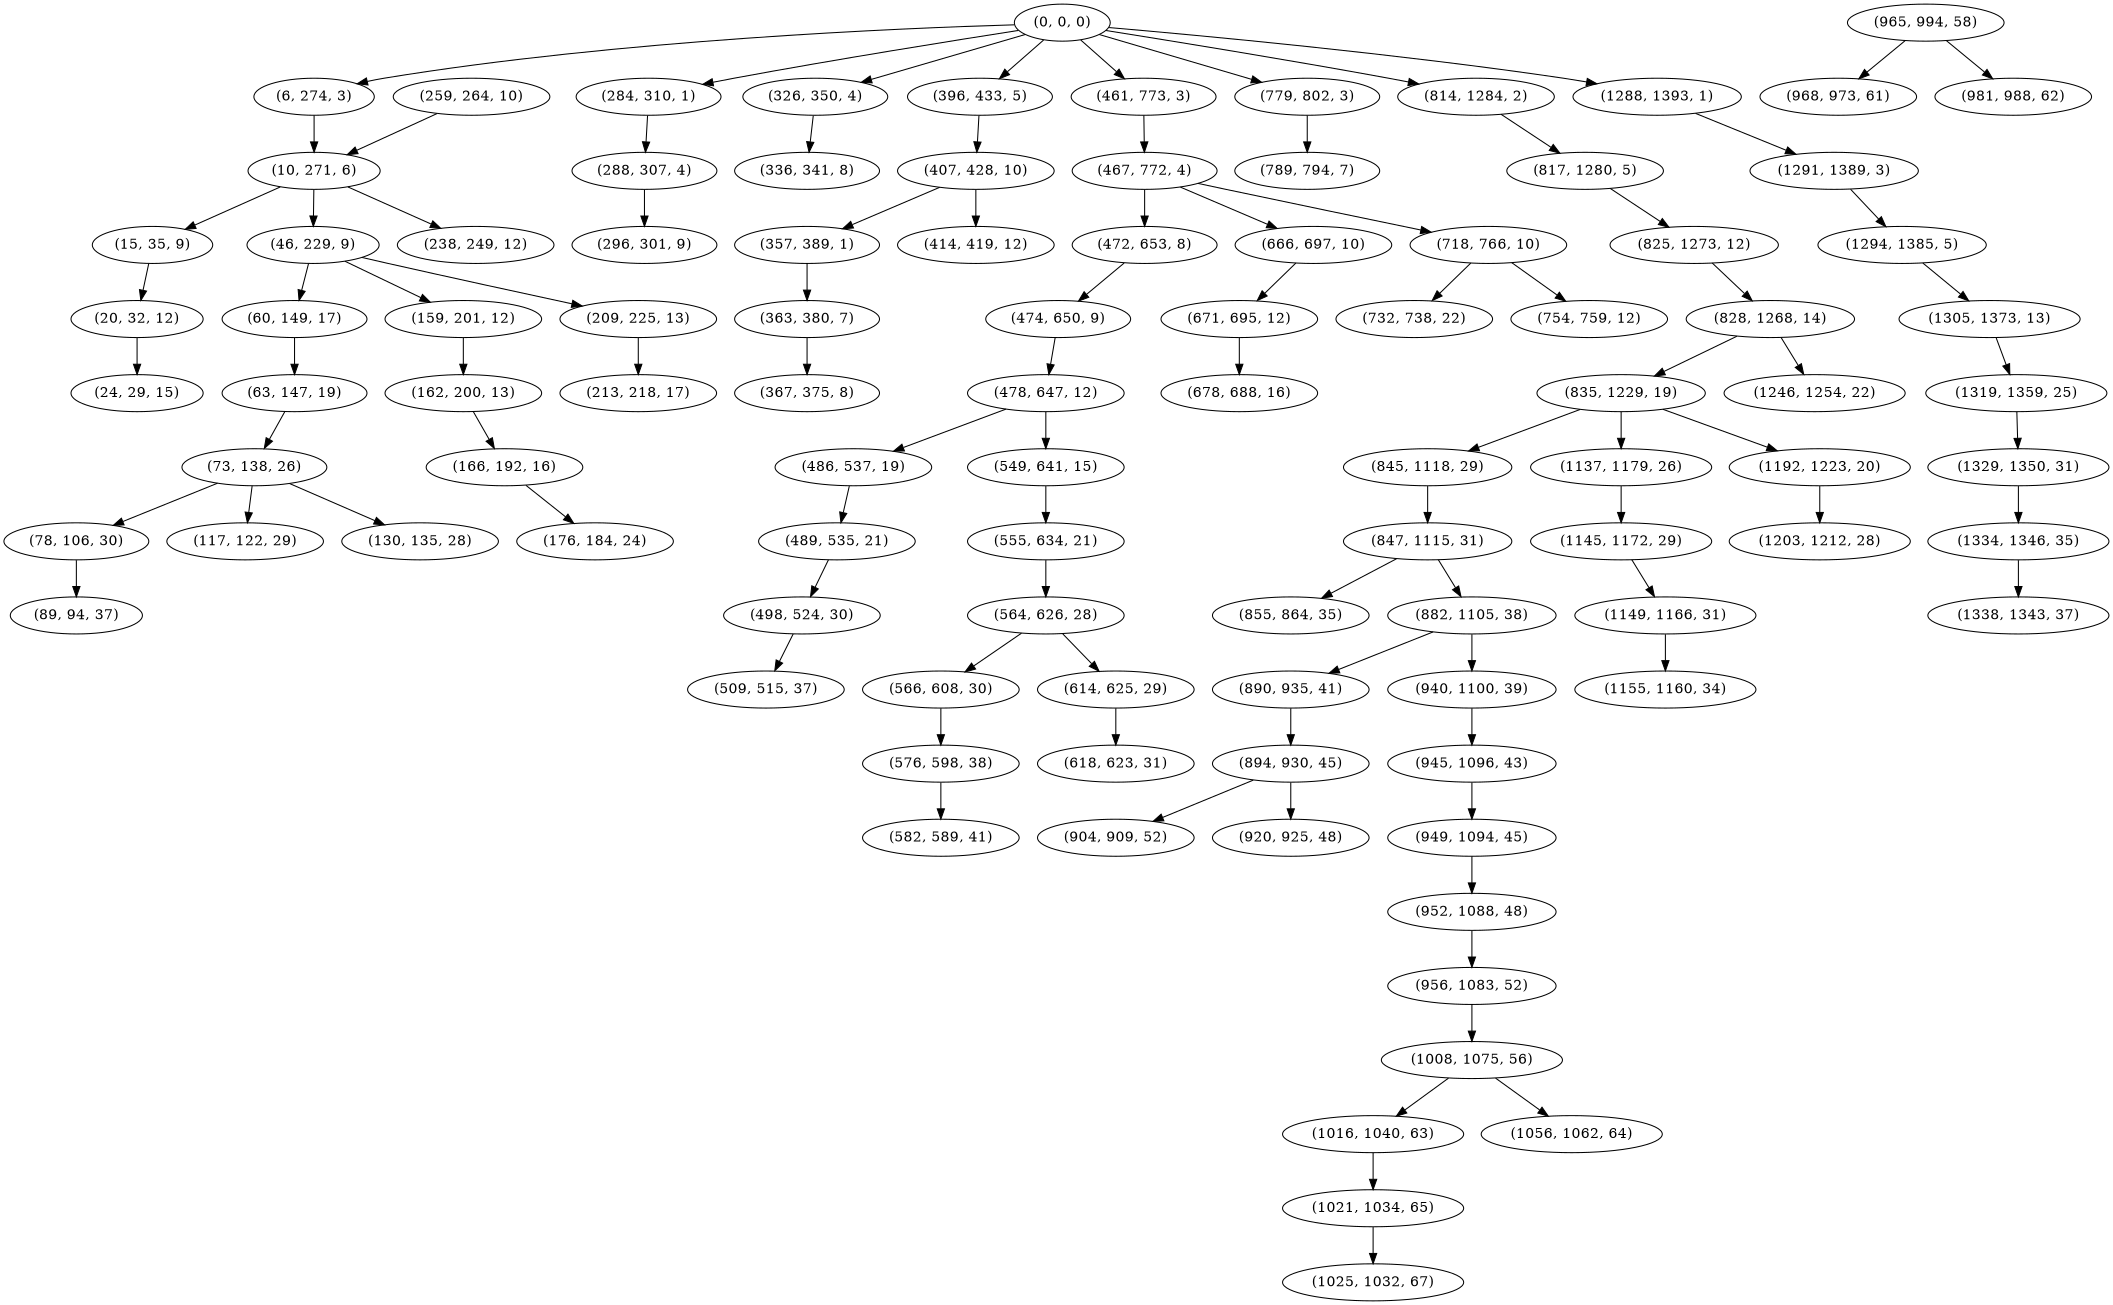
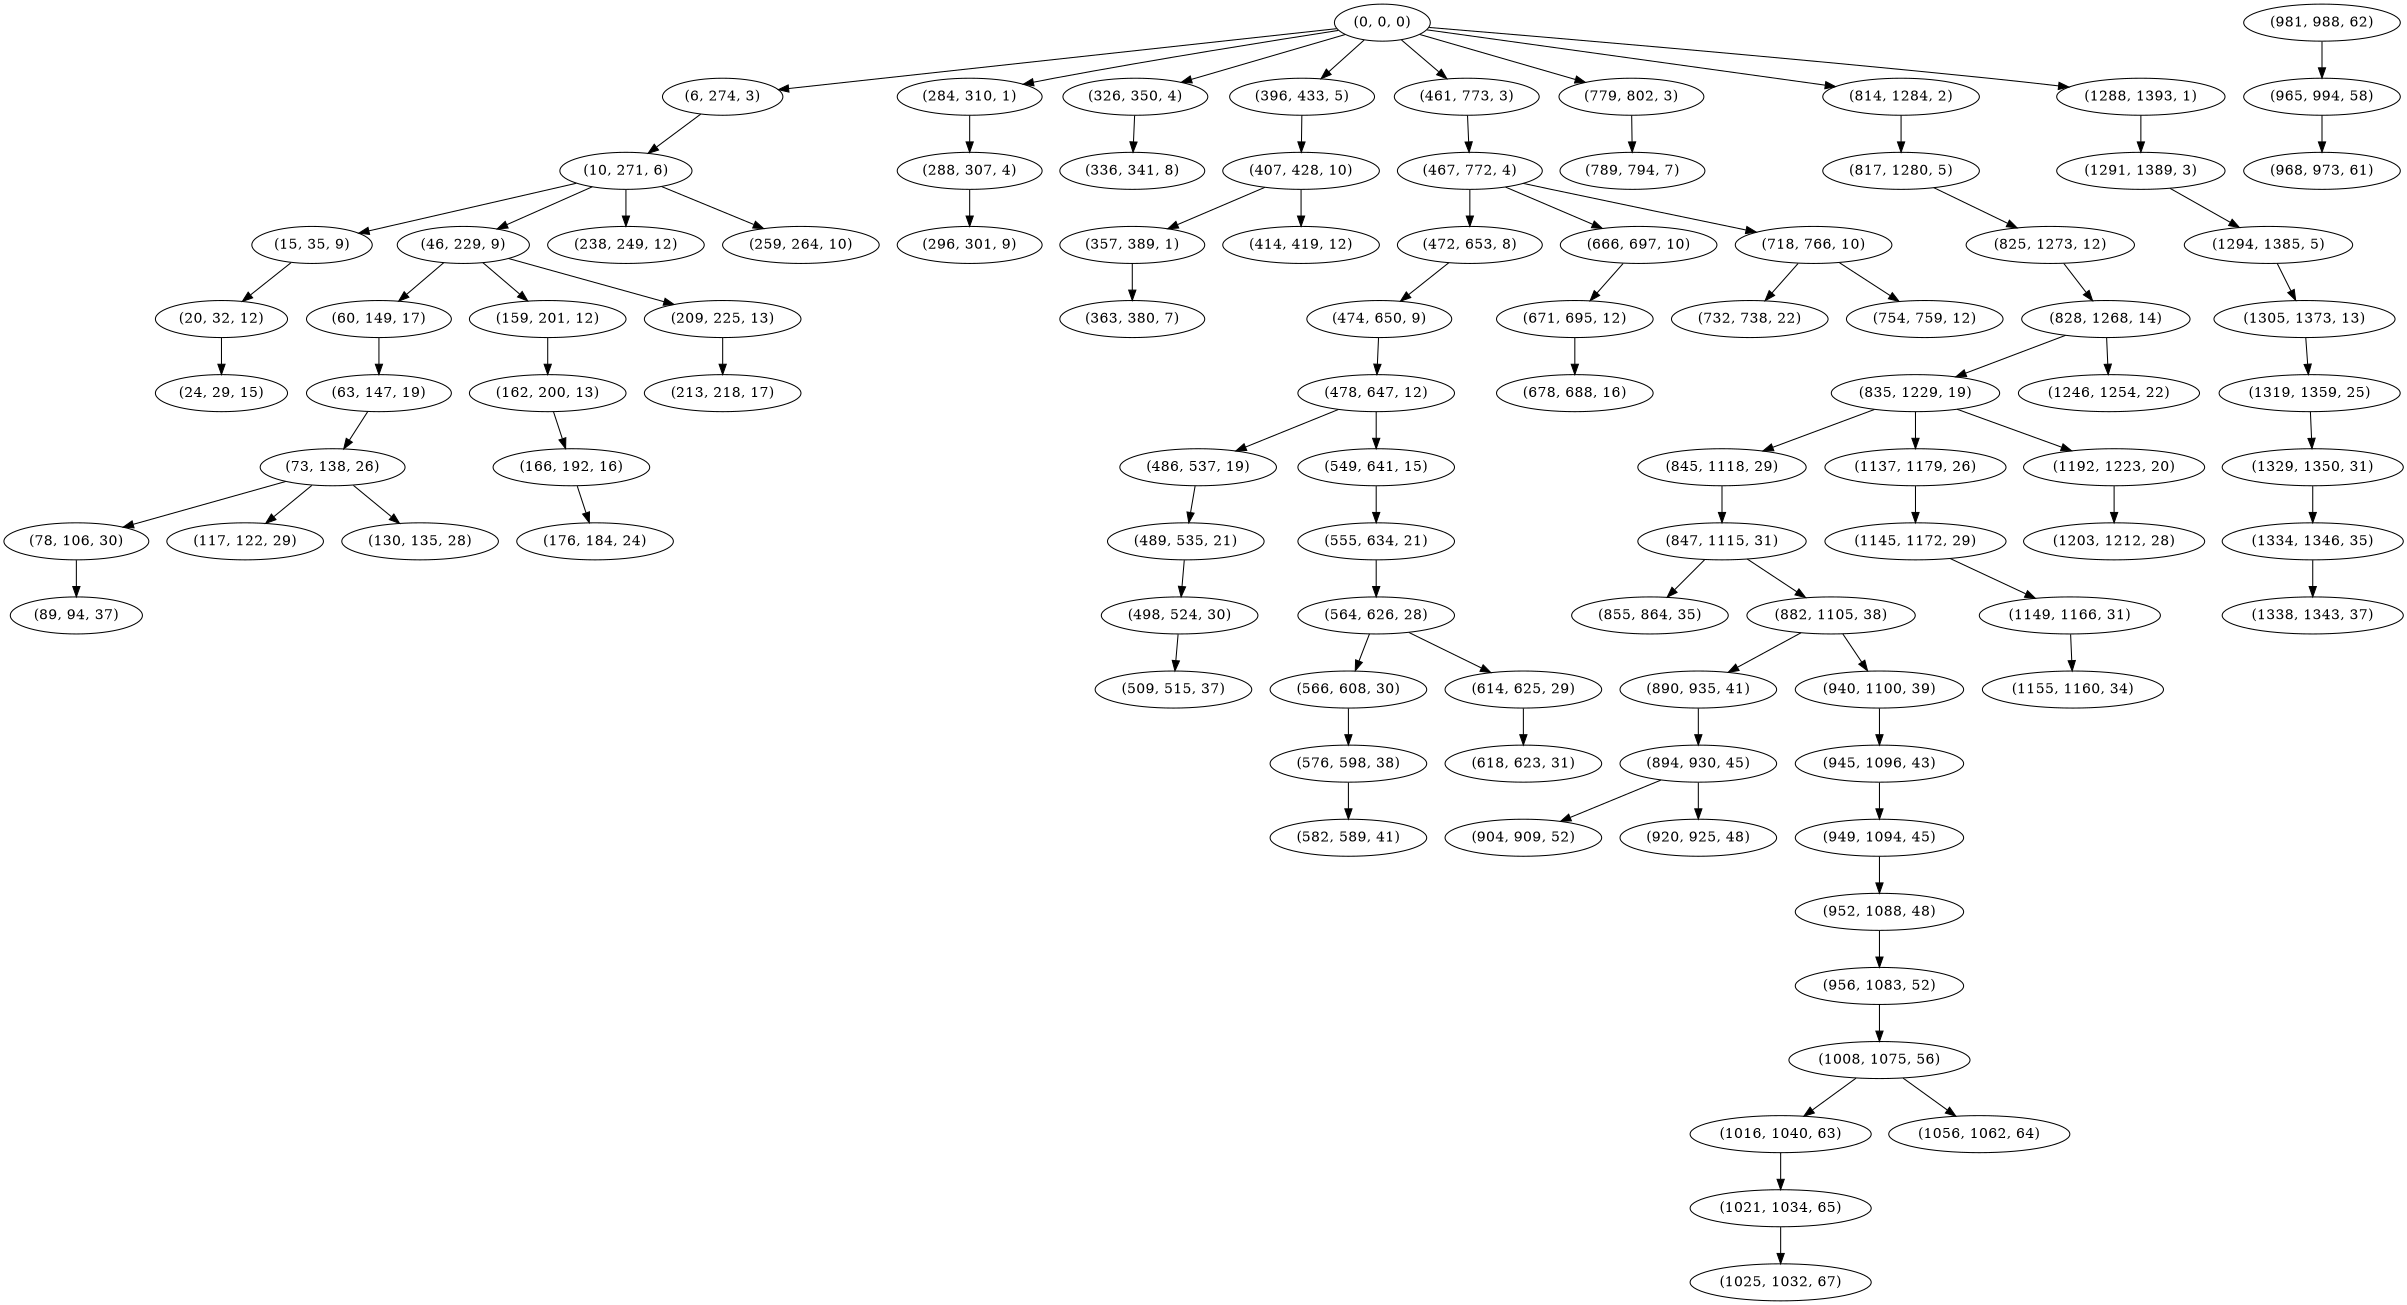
edge "(965, 994, 58)" -> "(981, 988, 62)": reversed
edge "(259, 264, 10)" -> "(10, 271, 6)": reversed
node "(367, 375, 8)": removed
